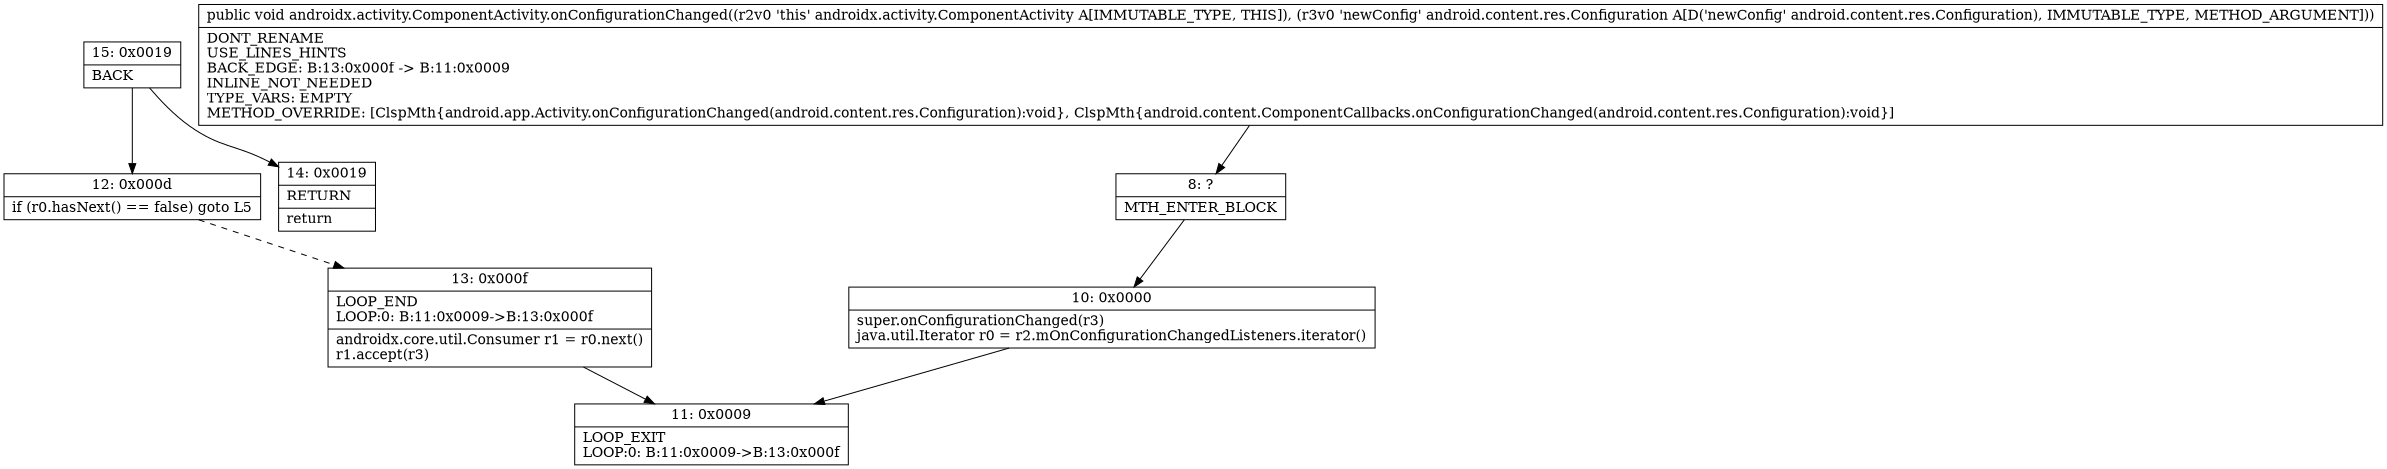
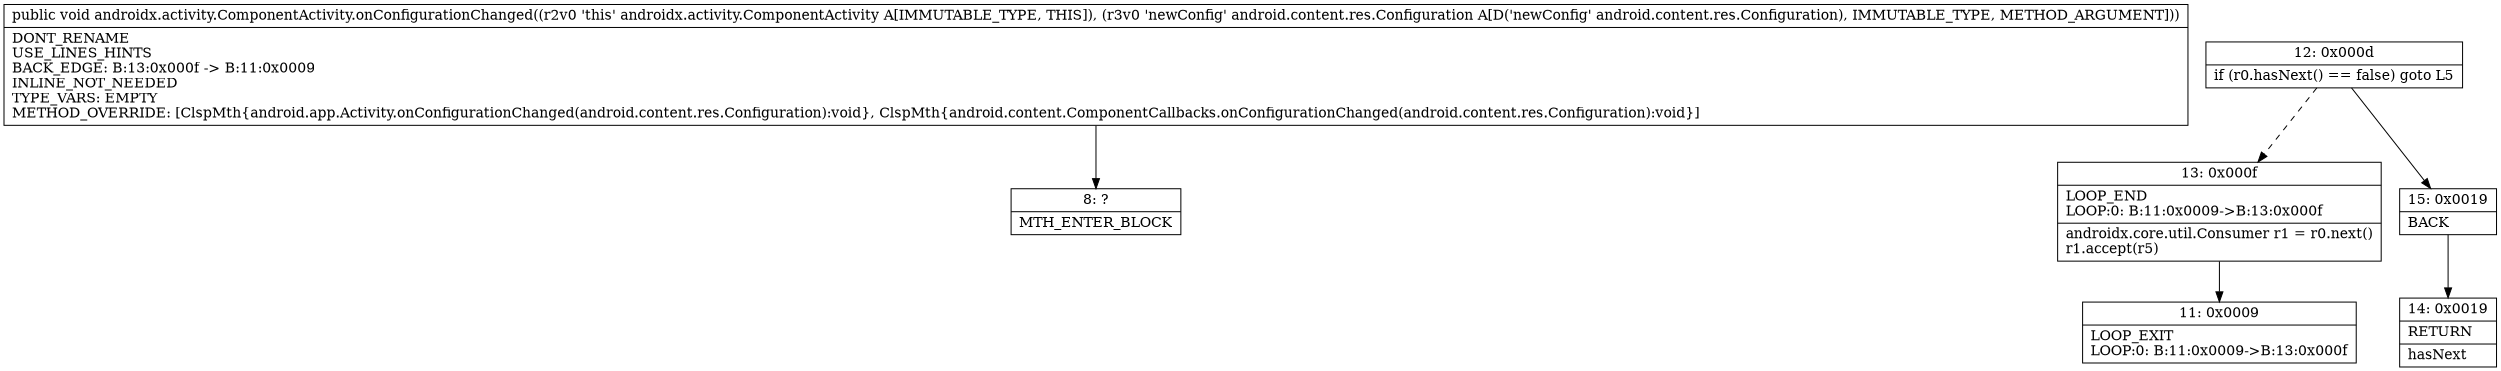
edge "15: 0x0019" -> "12: 0x000d": reversed
node "14: 0x0019": text "return" -> "hasNext"
node "10: 0x0000": removed
node "13: 0x000f": text "r1.accept(r3)" -> "r1.accept(r5)"
